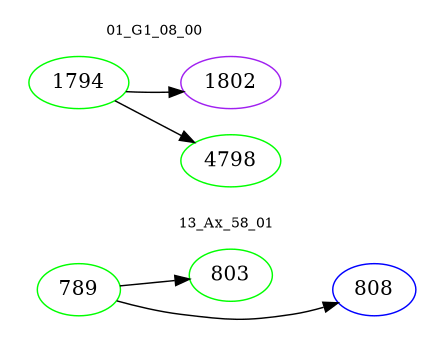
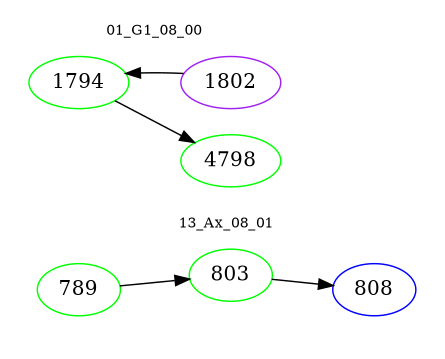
edge "1794" -> "1802": reversed
cluster "13_Ax_58_01": label "13_Ax_58_01" -> "13_Ax_08_01"
edge "789" -> "808": now "803" -> "808"
